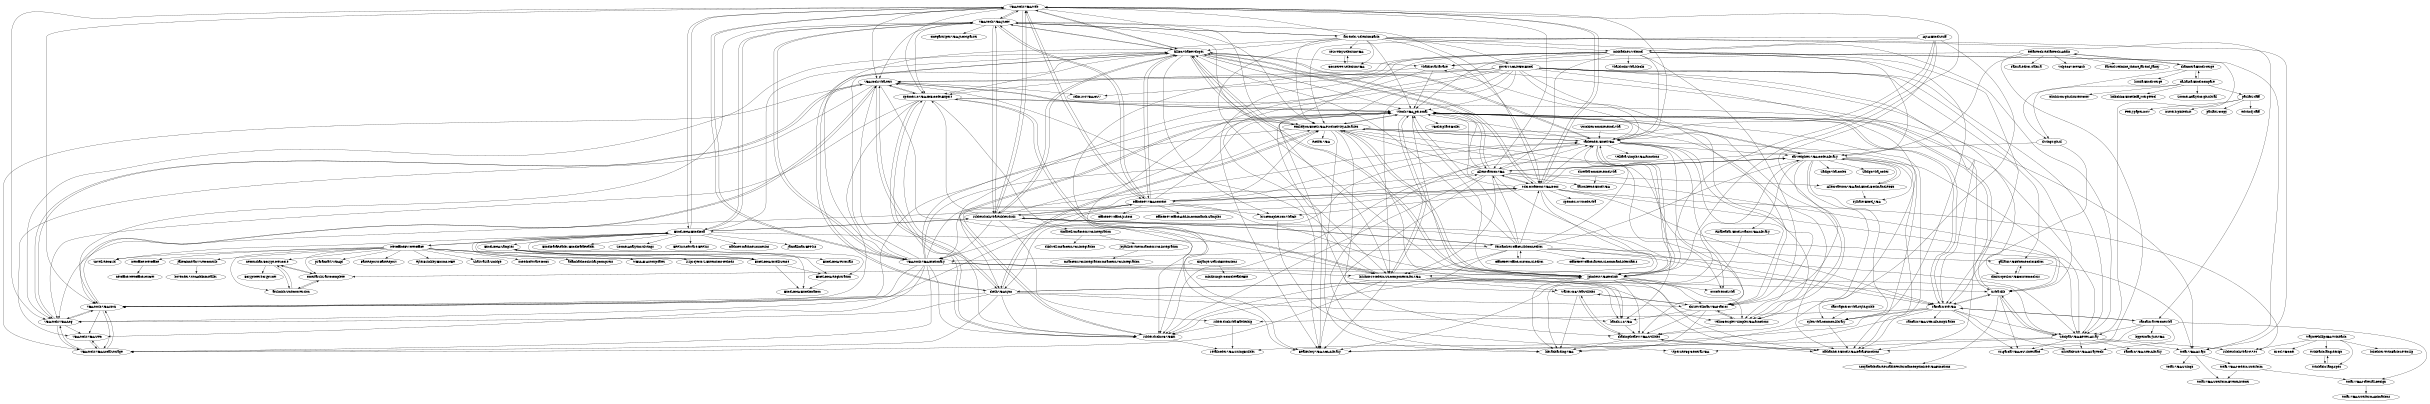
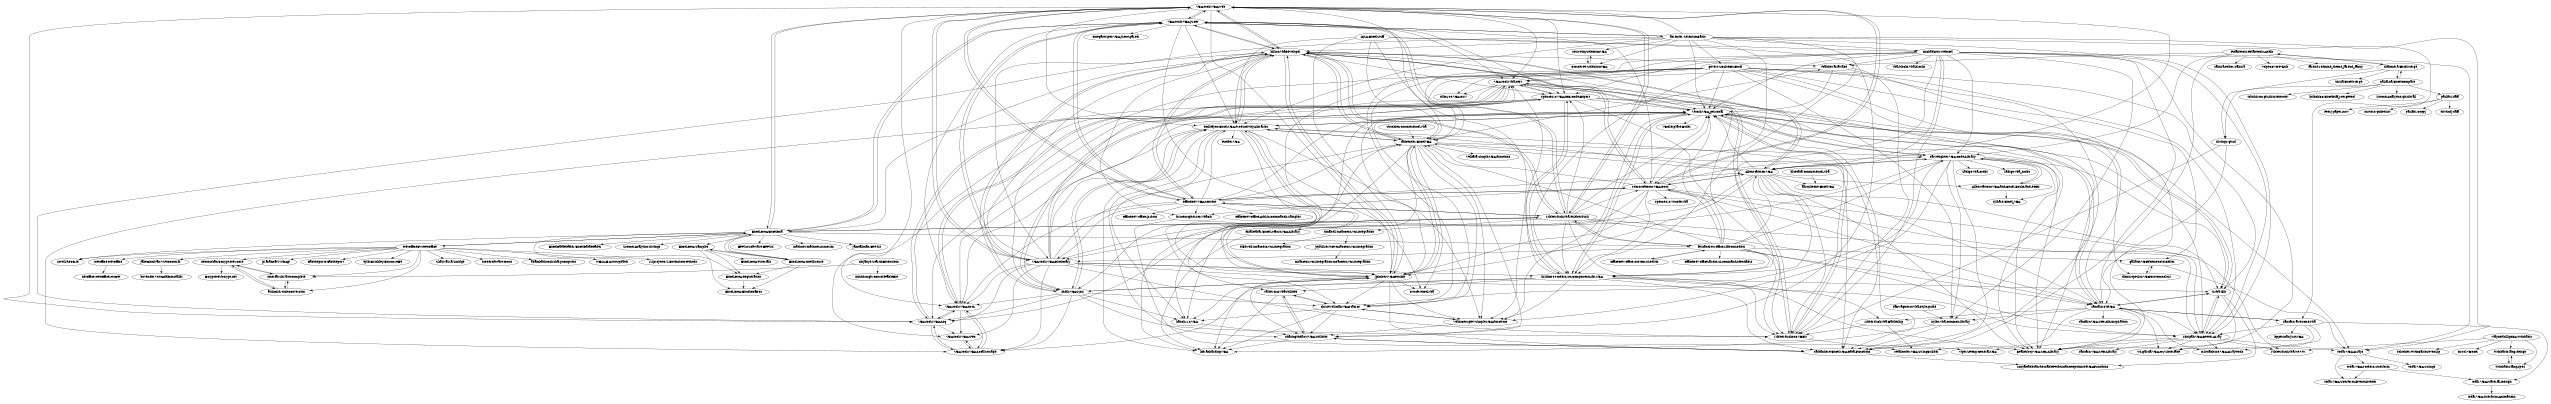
edge "AllenMattson/VBA" -> "sancarn/stdVBA": added
